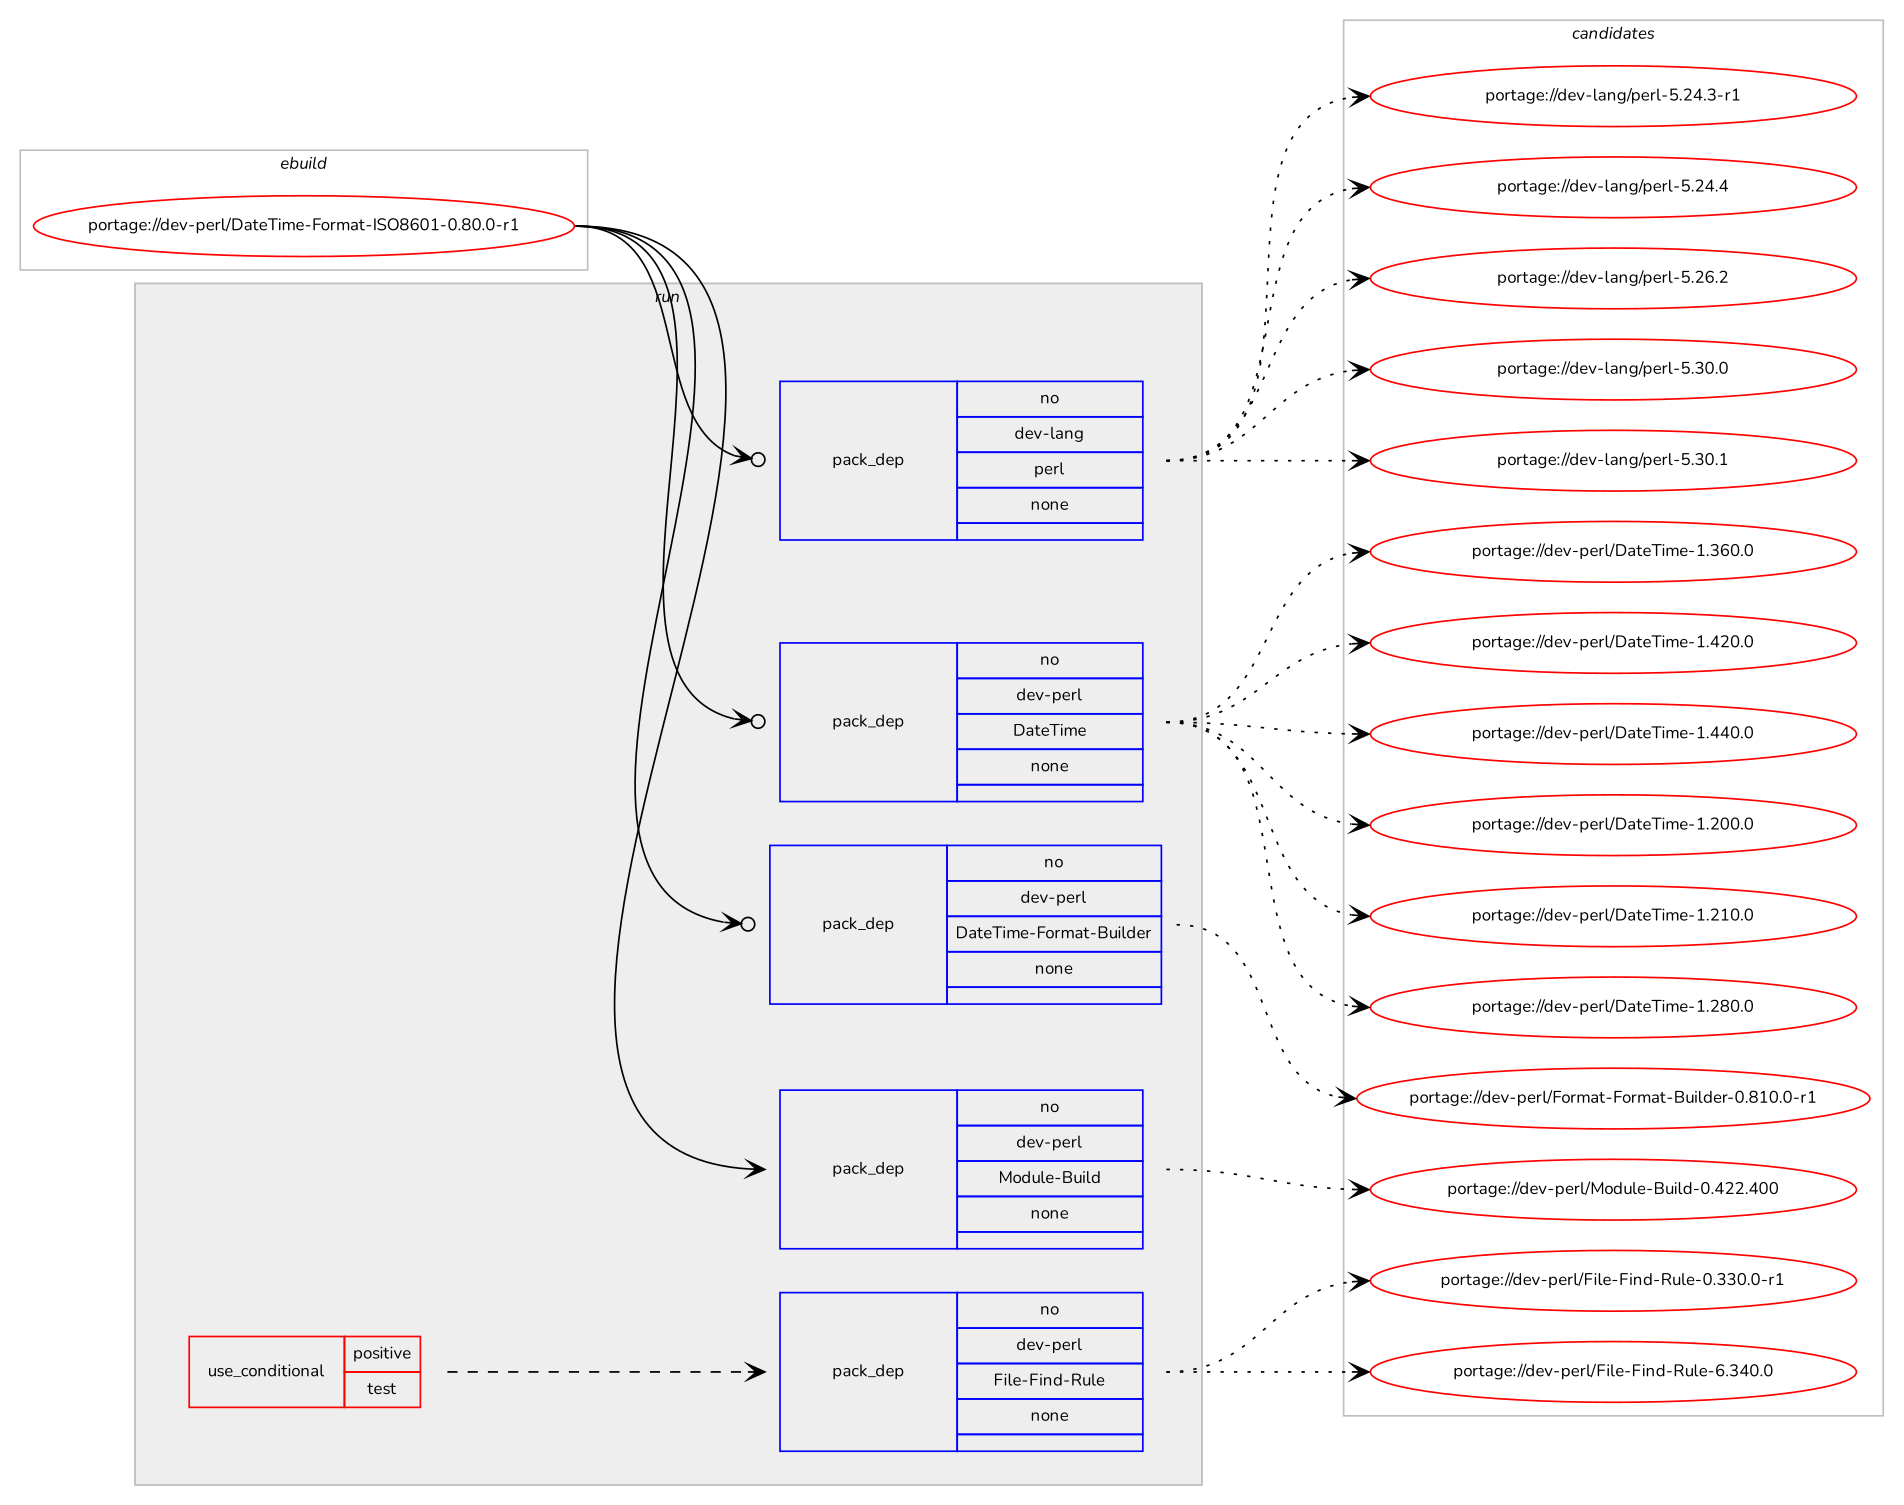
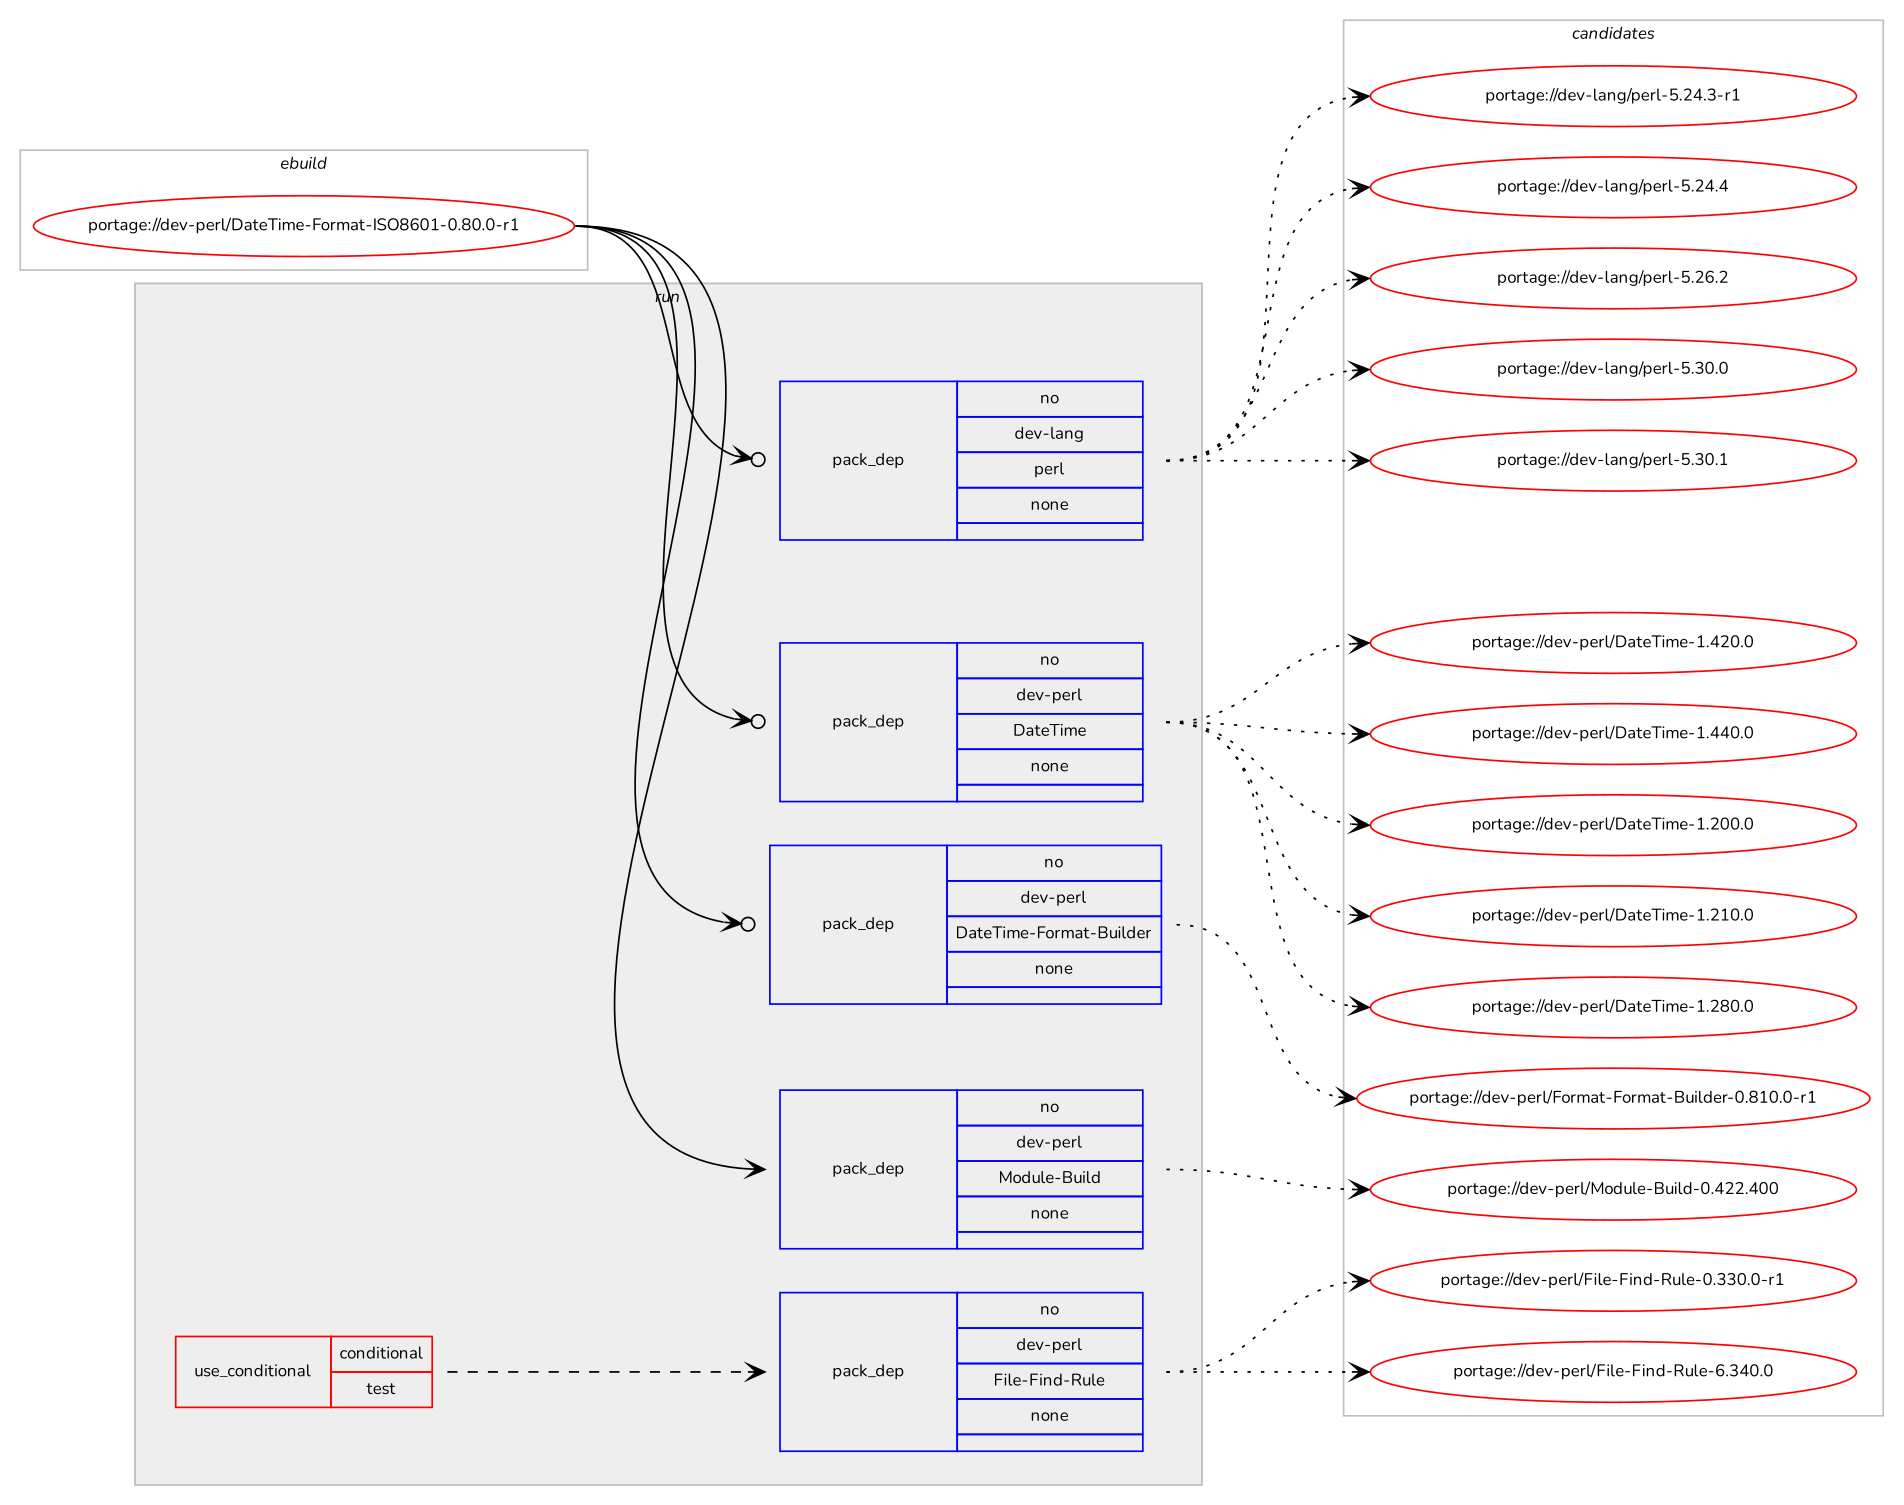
node "portage://dev-perl/DateTime-1.360.0": removed
node "use_conditional": text "positive" -> "conditional"
